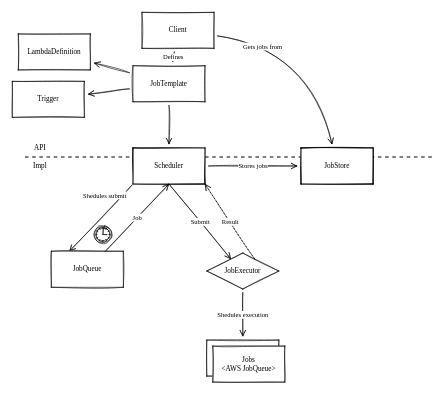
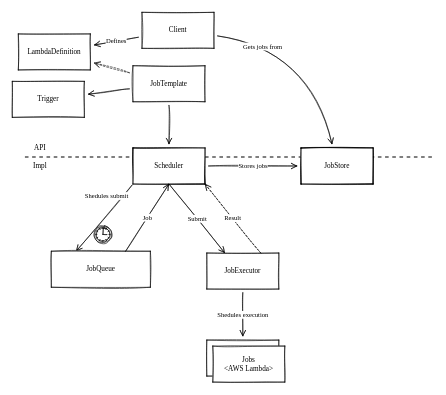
edge "Client" -> "JobTemplate": now "Client" -> "LambdaDefinition"
edge "JobTemplate" -> "LambdaDefinition": style solid -> dashed
node "JobQueue": size 72x36 -> 99x36
node "JobExecutor": shape diamond -> rectangle
node "Jobs <AWS JobQueue>": label "Jobs <AWS JobQueue>" -> "Jobs <AWS Lambda>"
